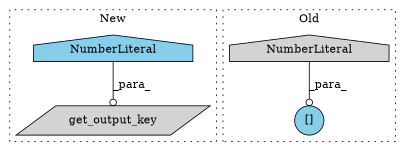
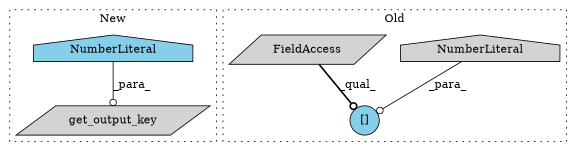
node "FieldAccess": added
